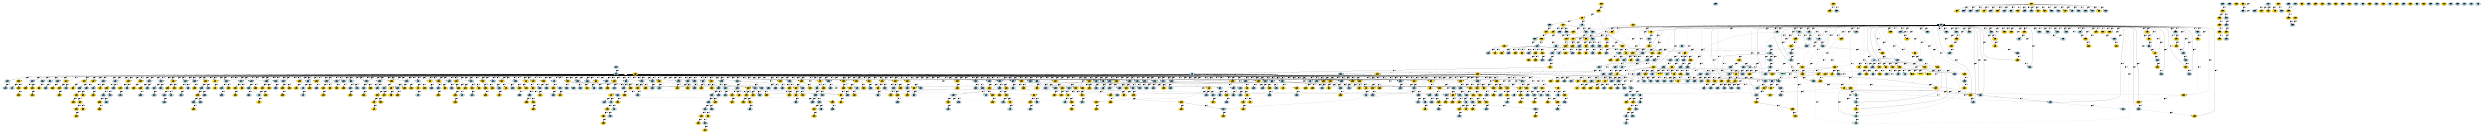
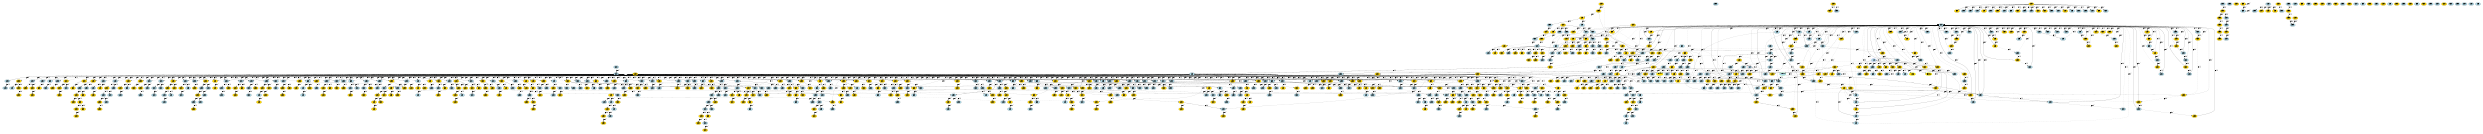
node "KEY_A": label "KEY_A" -> "SST_A"
node "KEY_E": removed
